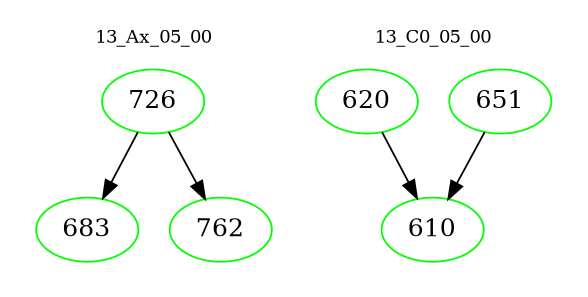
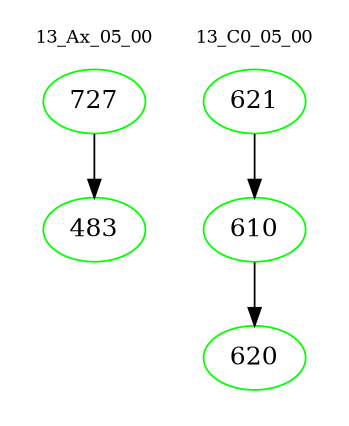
node "726": label "726" -> "727"
node "651": label "651" -> "621"
edge "620" -> "610": reversed
node "683": label "683" -> "483"
node "762": removed
